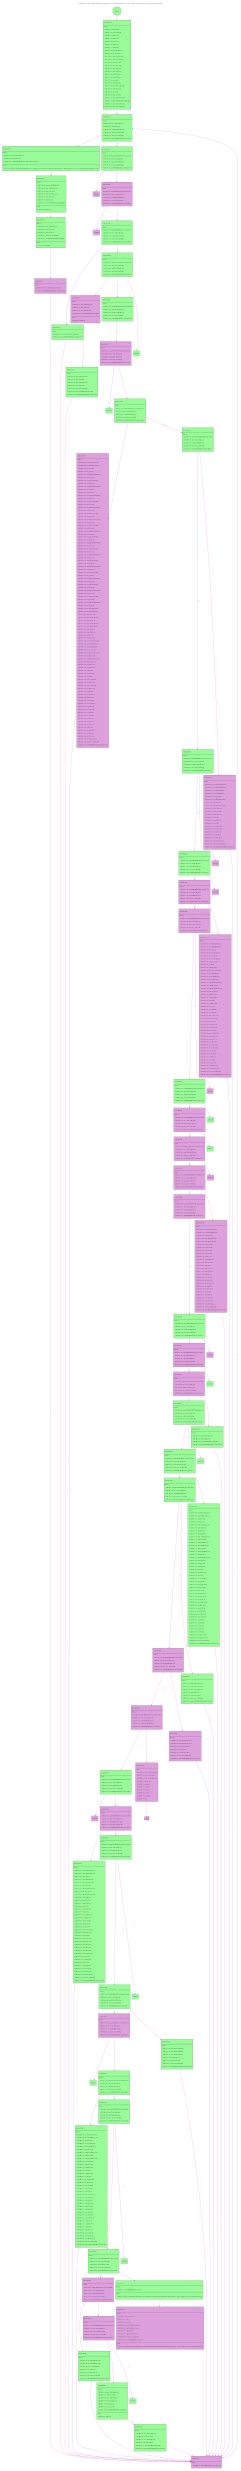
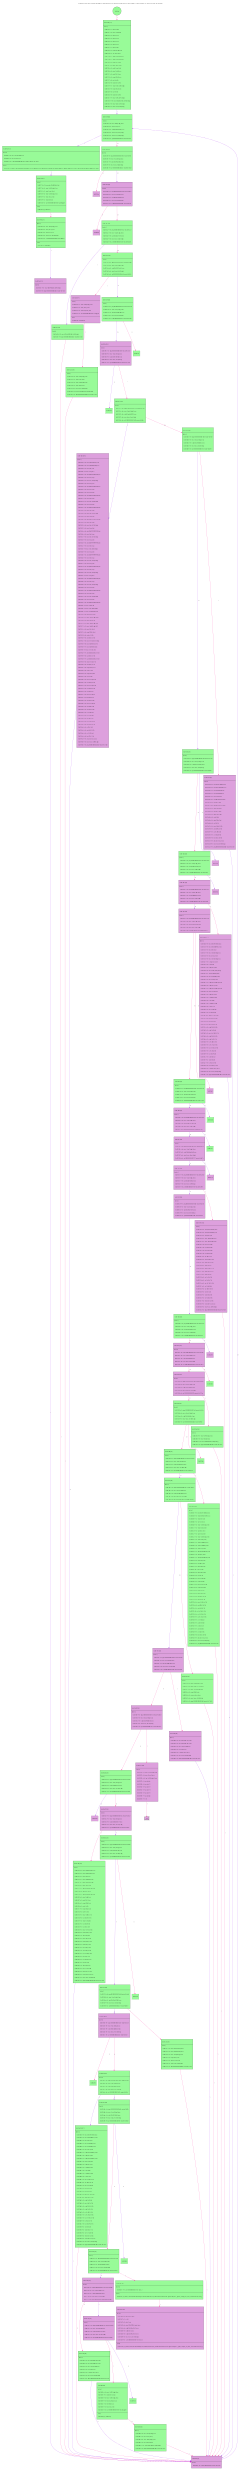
edge "0x4013c3 [28]" -> "0x402377": now "0x4013df [28]" -> "0x402377"
